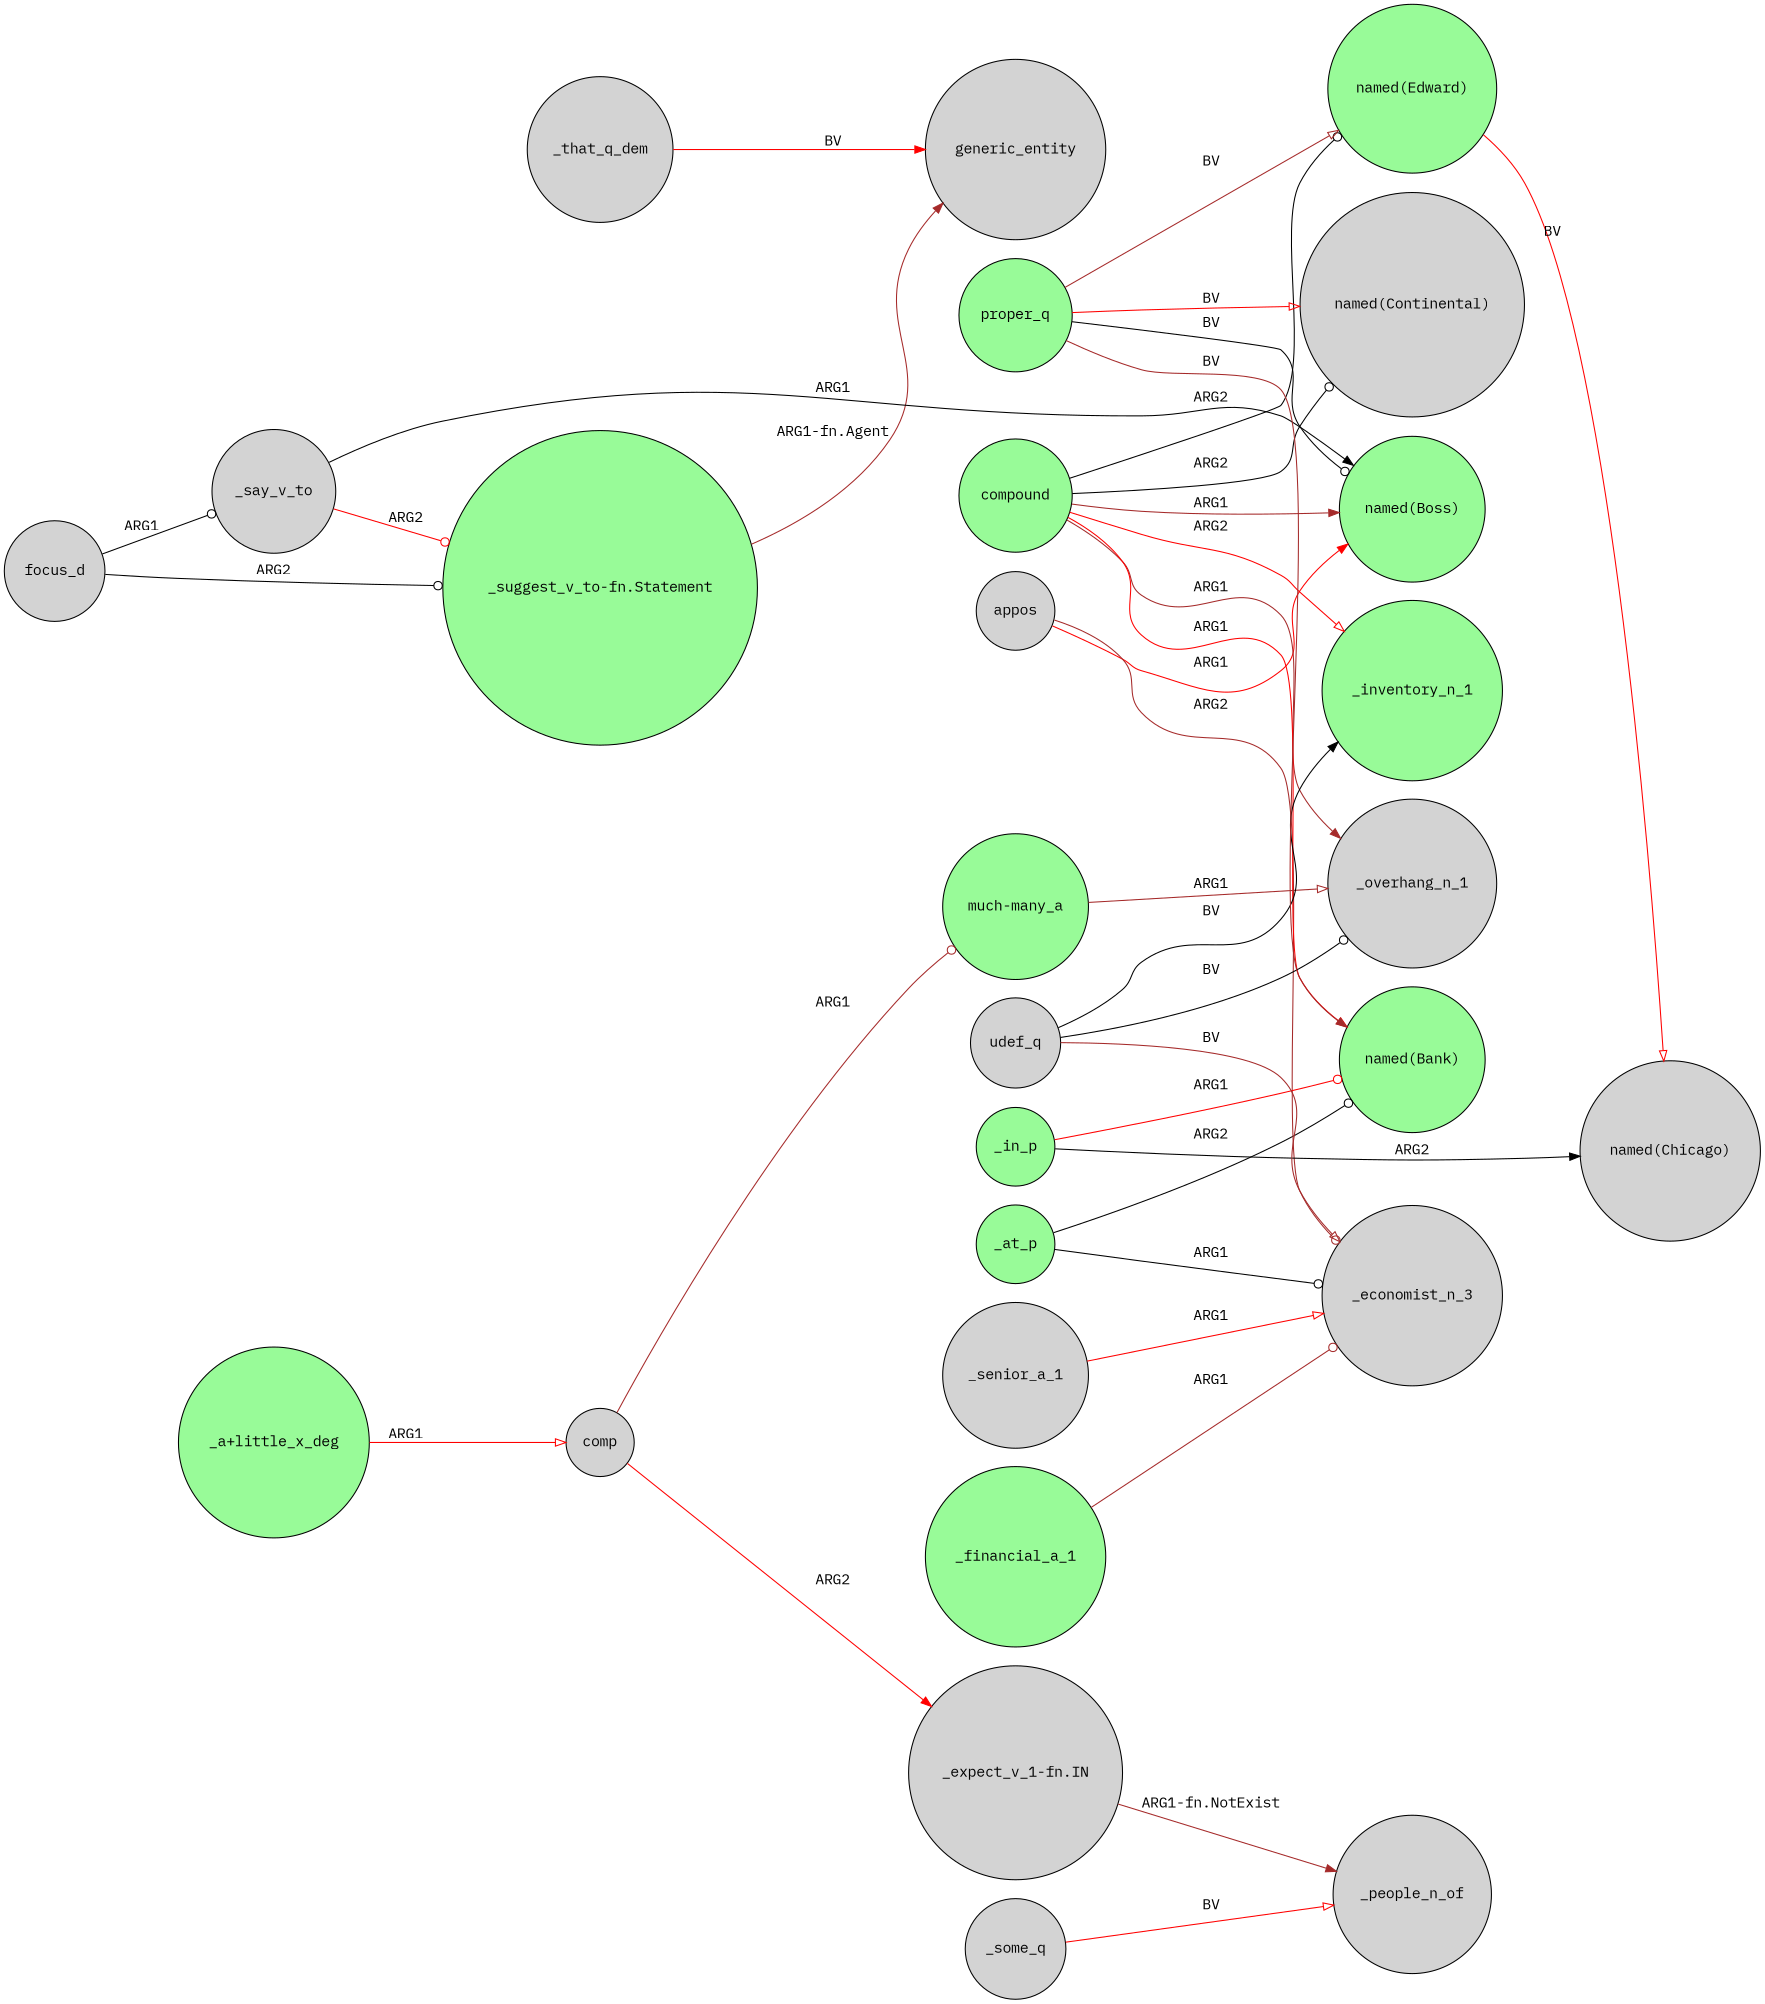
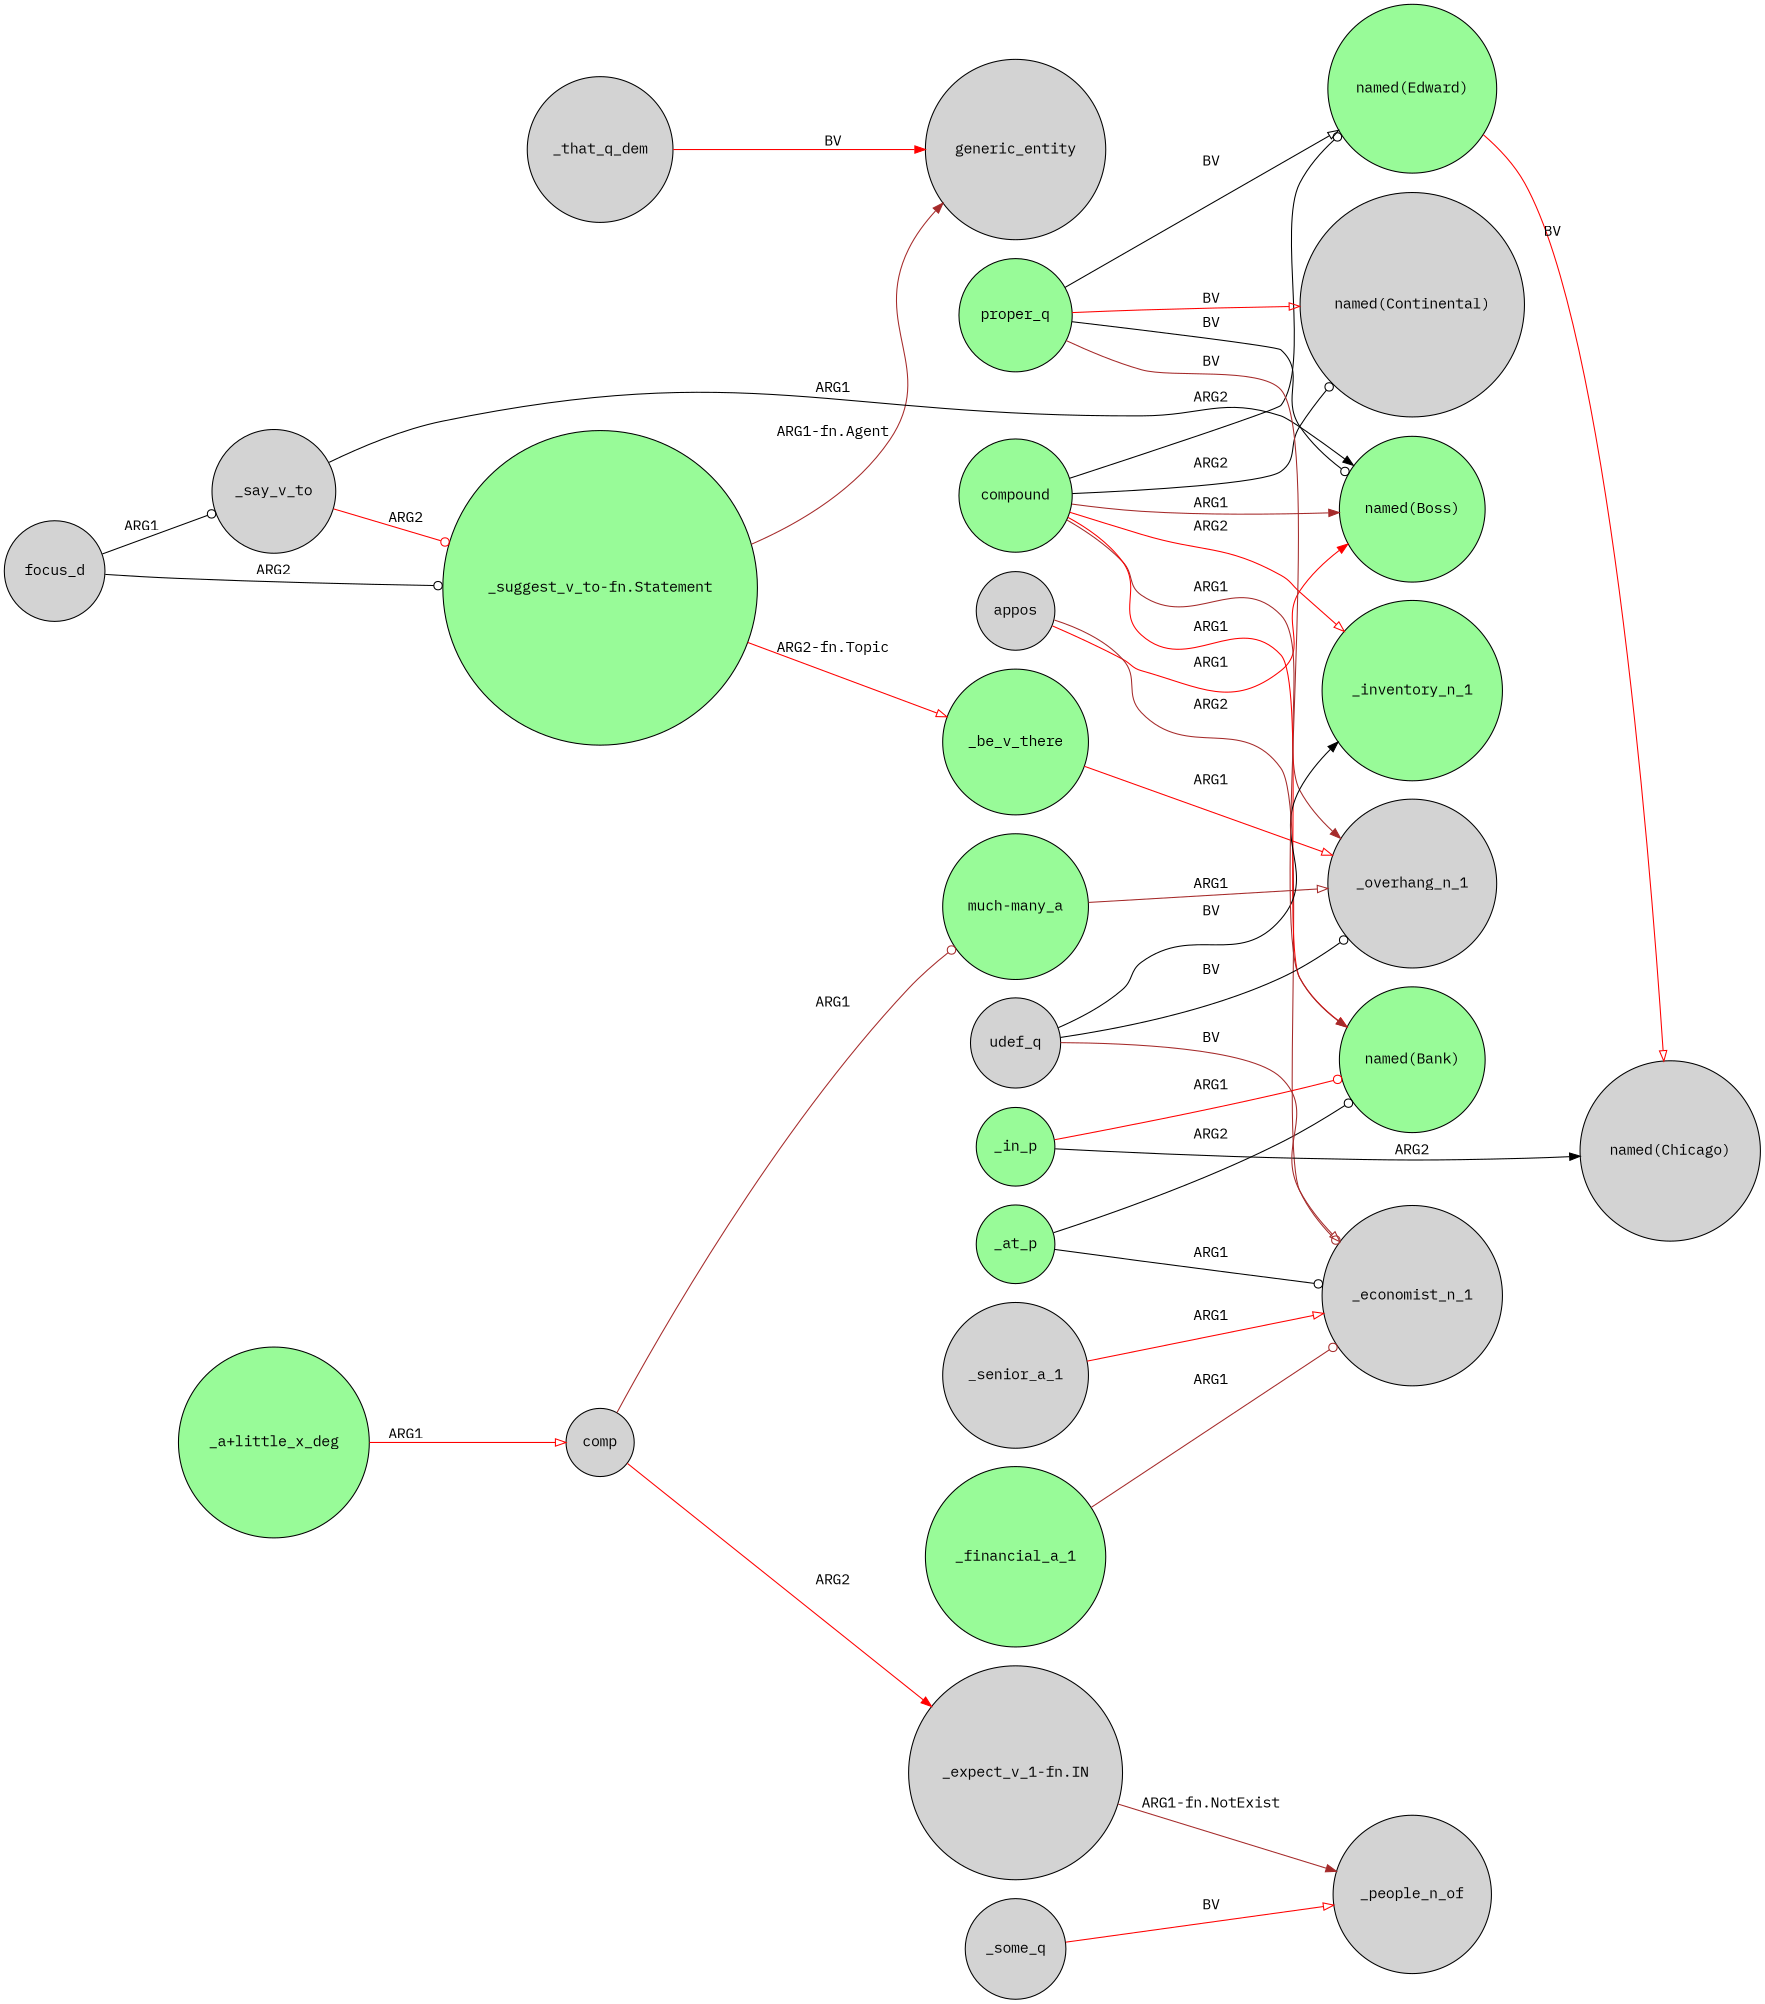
edge "proper_q" -> "named(Edward)": color brown -> black
node "_be_v_there": added
node "_economist_n_3": label "_economist_n_3" -> "_economist_n_1"
